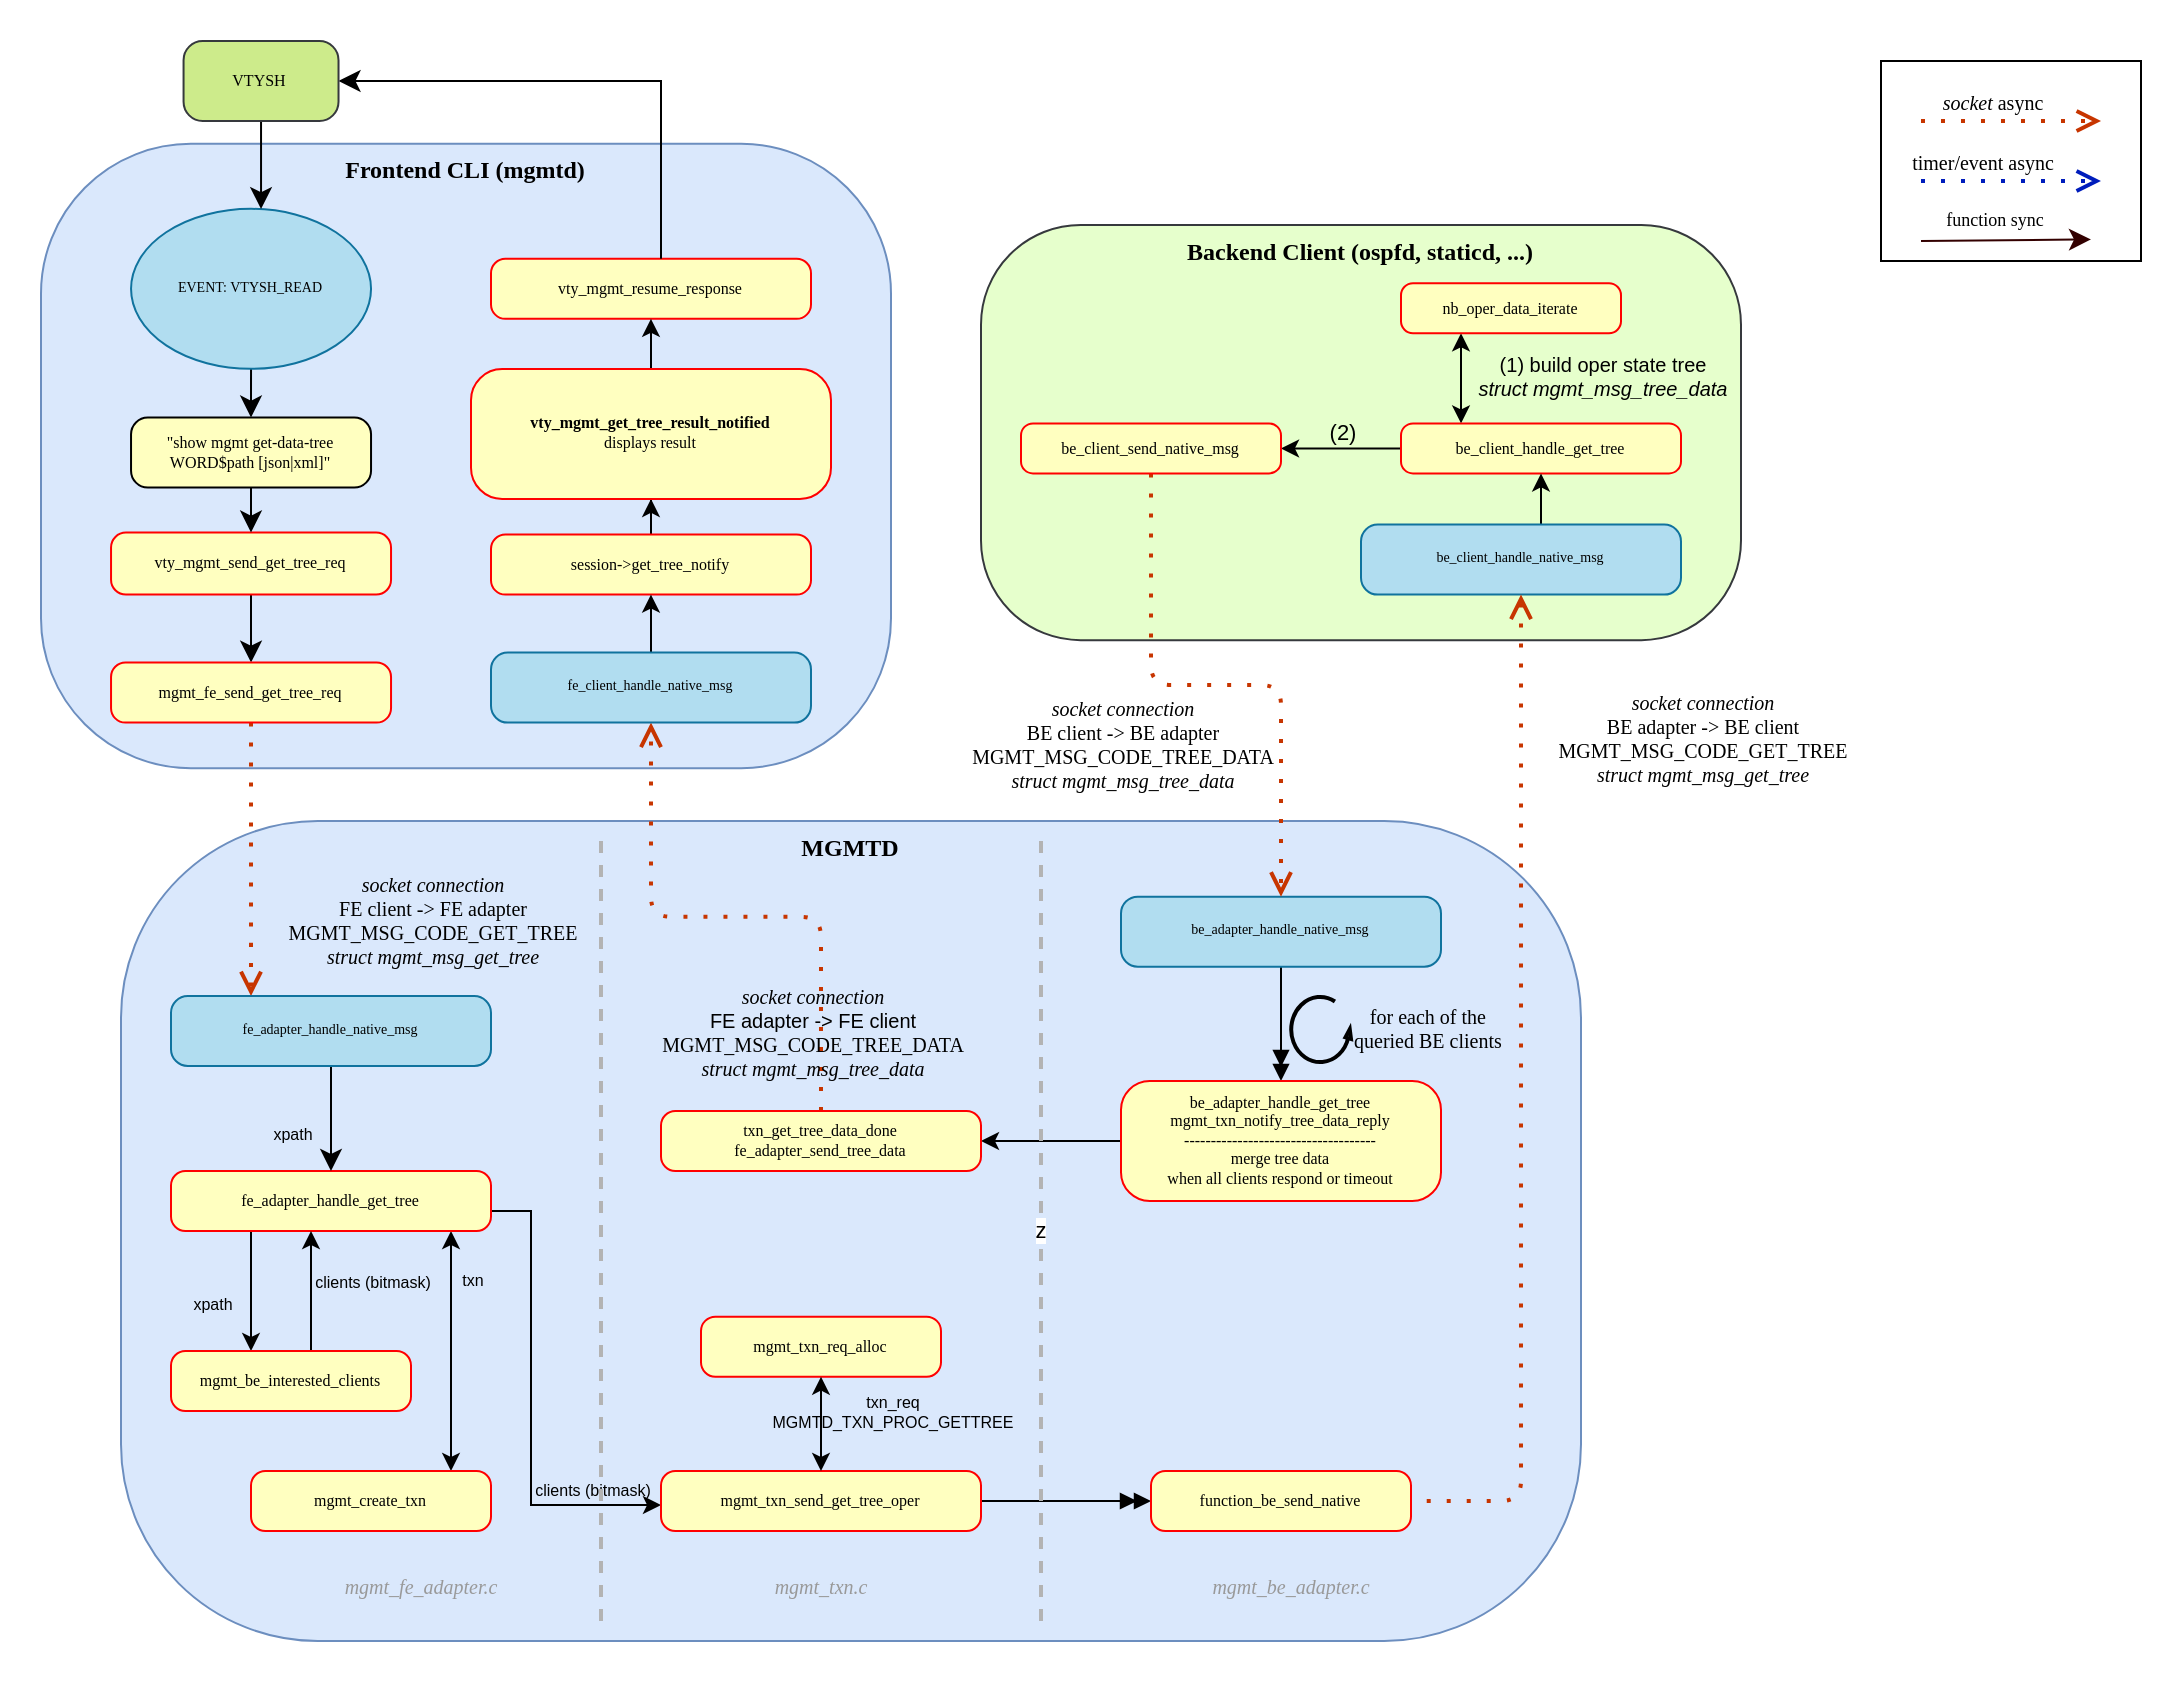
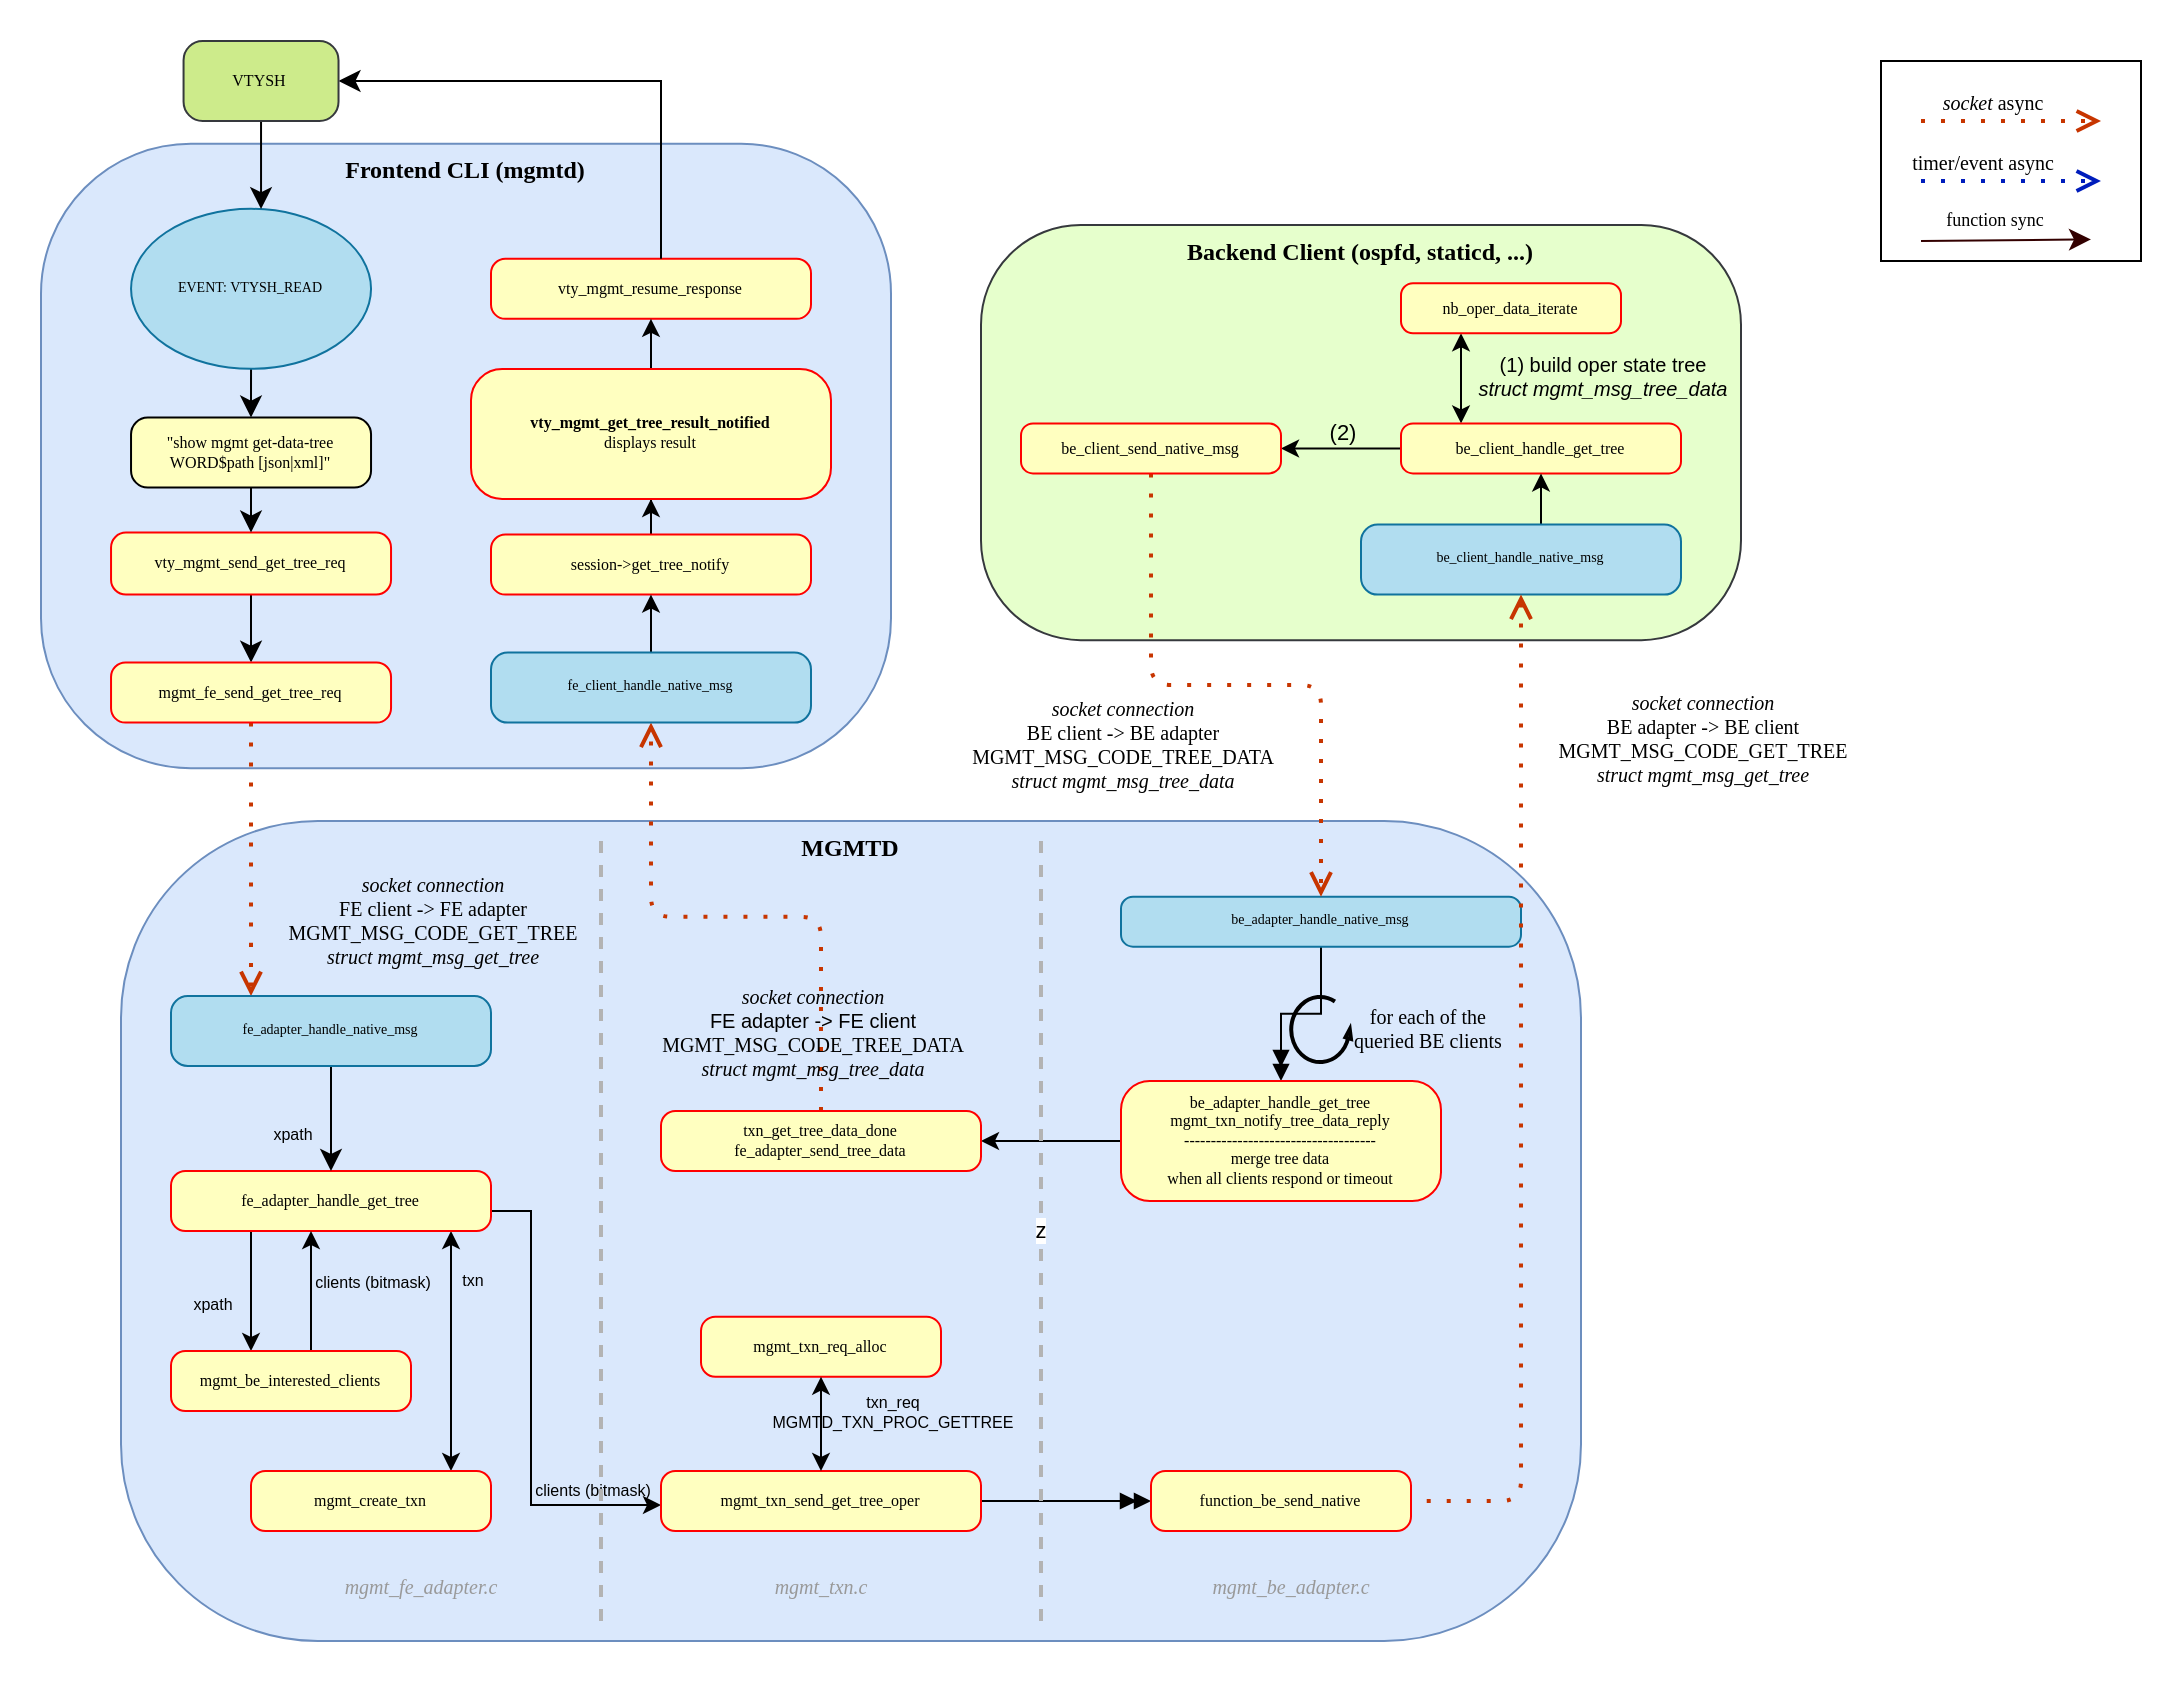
node "be_adapter_handle_native_msg": size 320x70 -> 400x50
